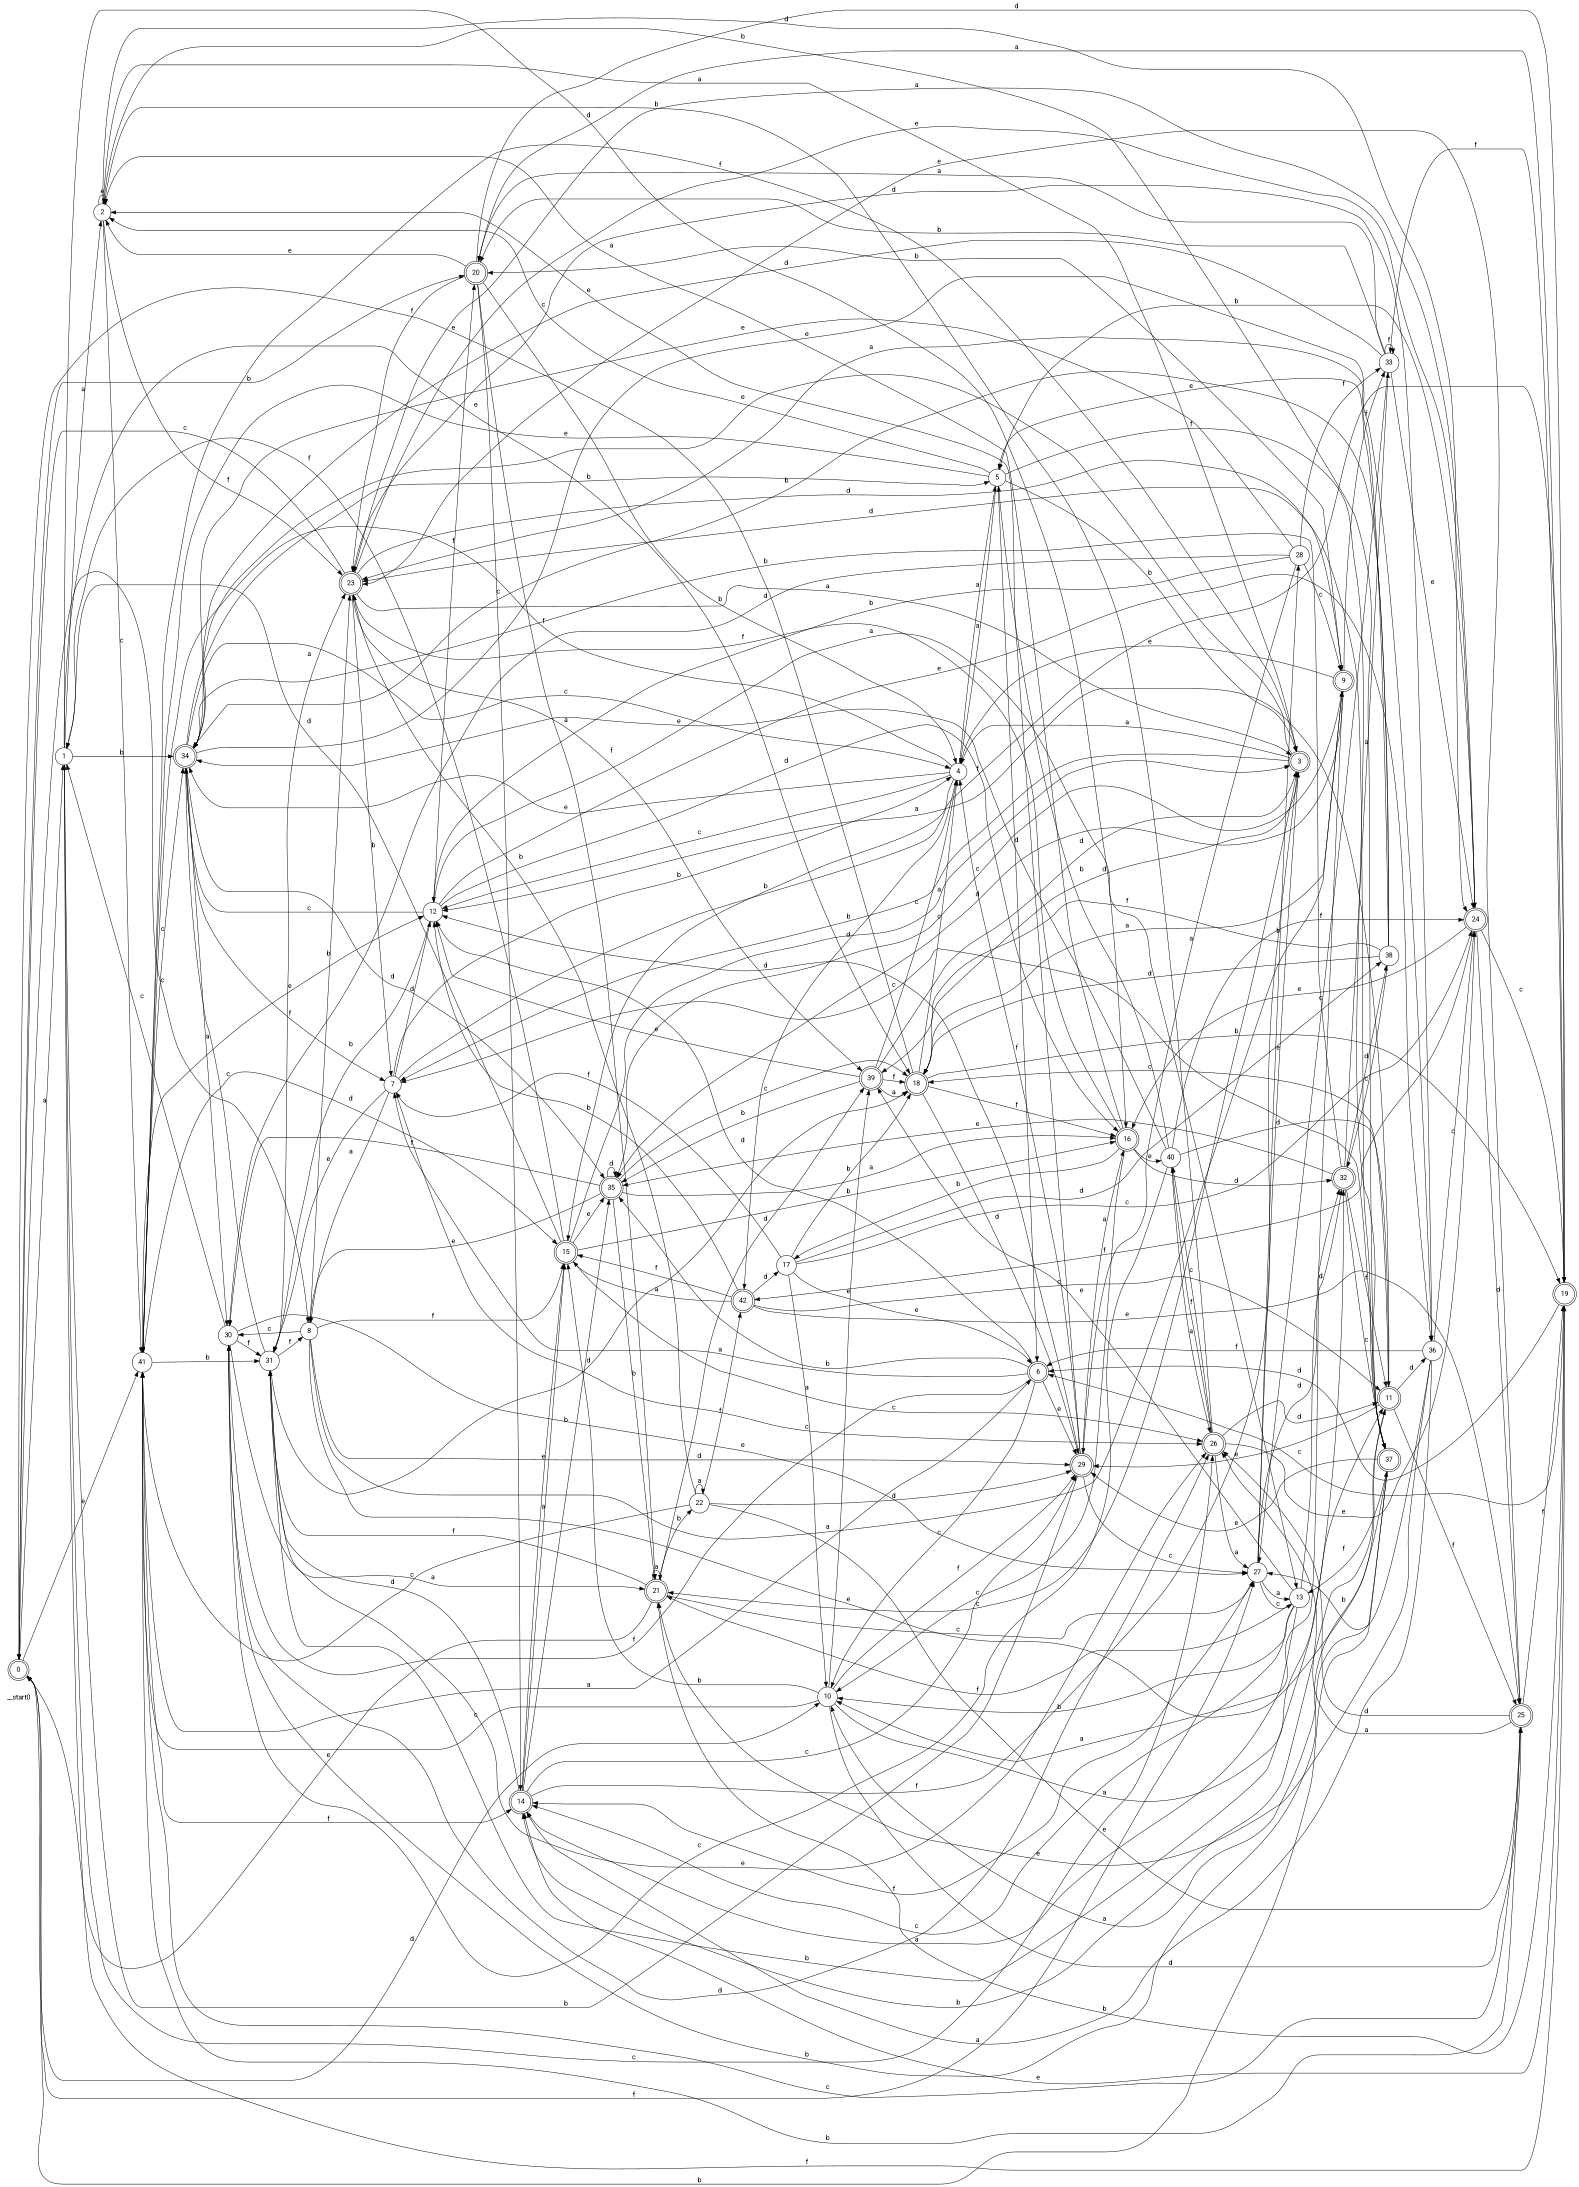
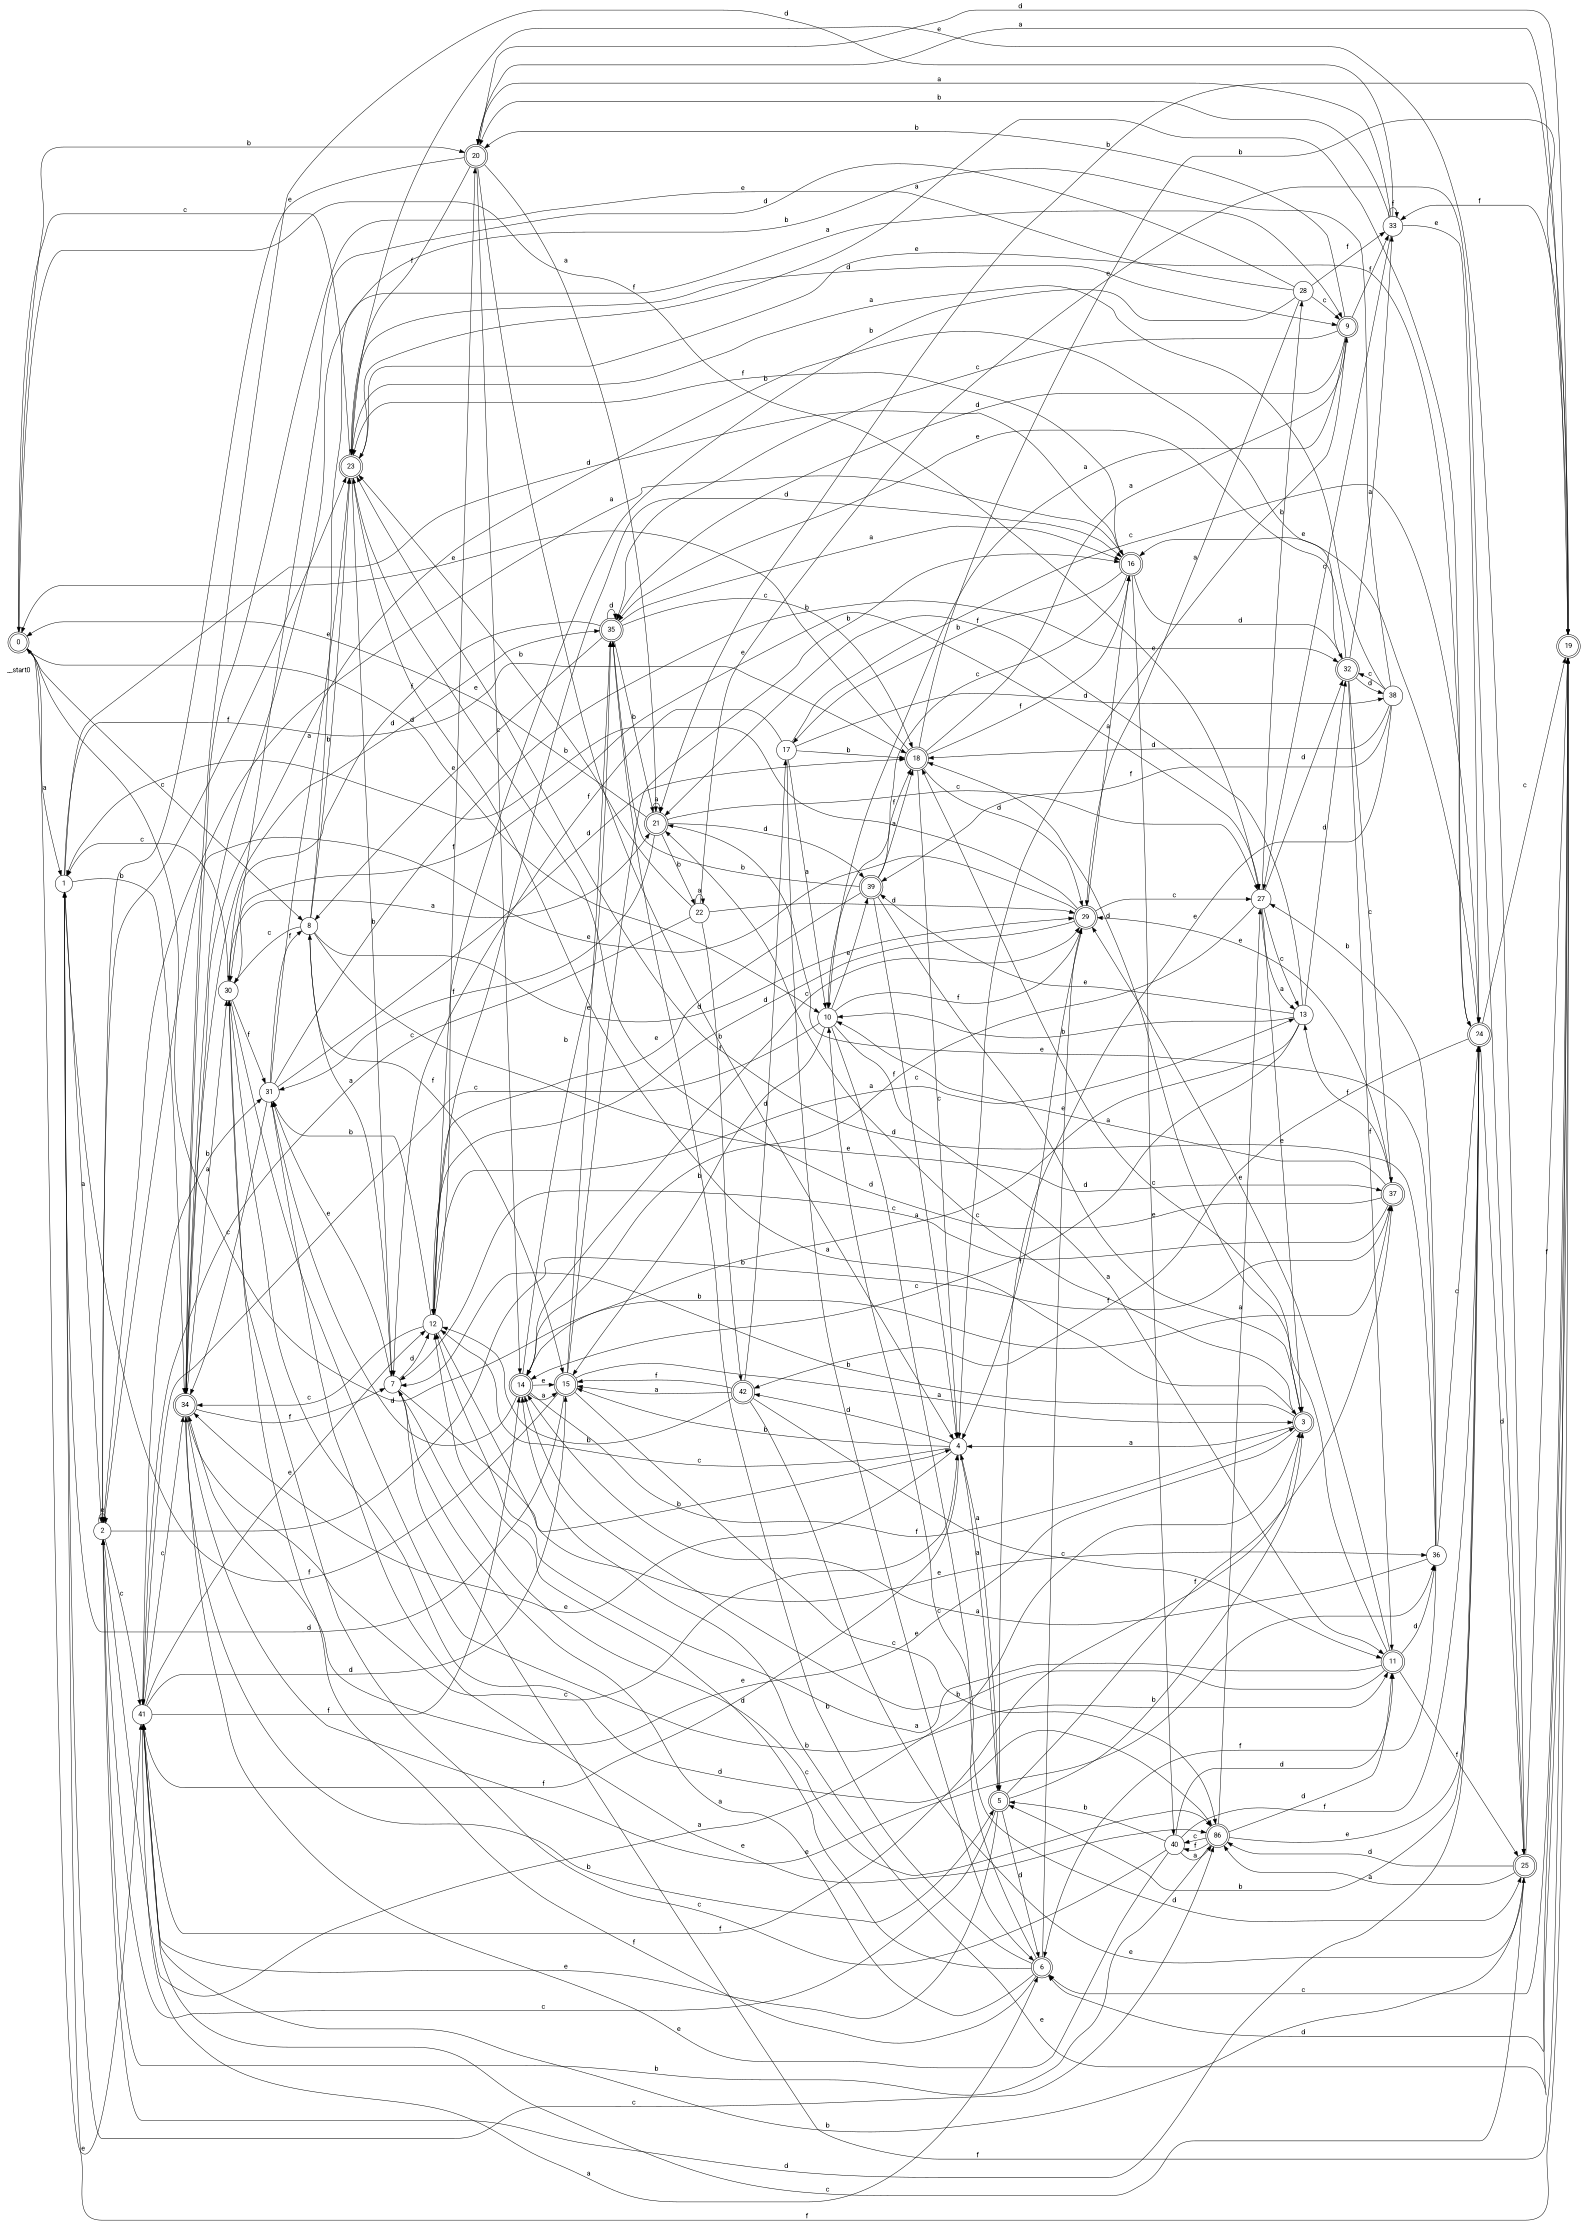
edge "37" -> "2": reversed
node "5": shape circle -> doublecircle
edge "23" -> "39": removed, label "f"
node "26": label "26" -> "86"
